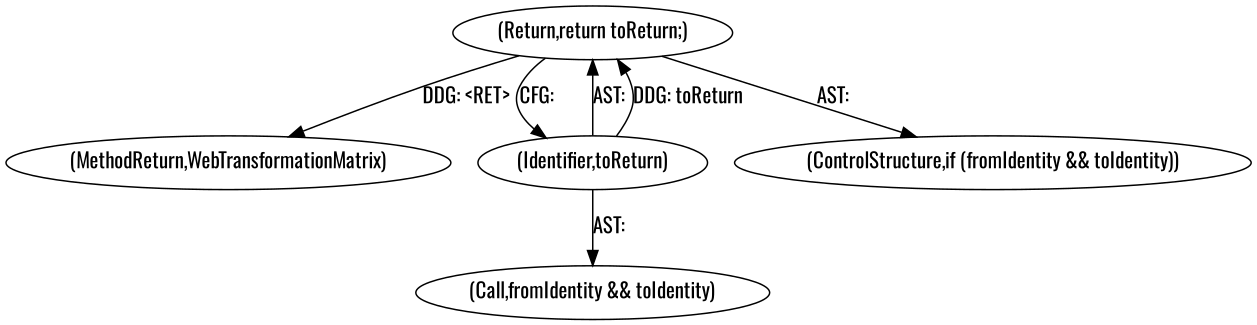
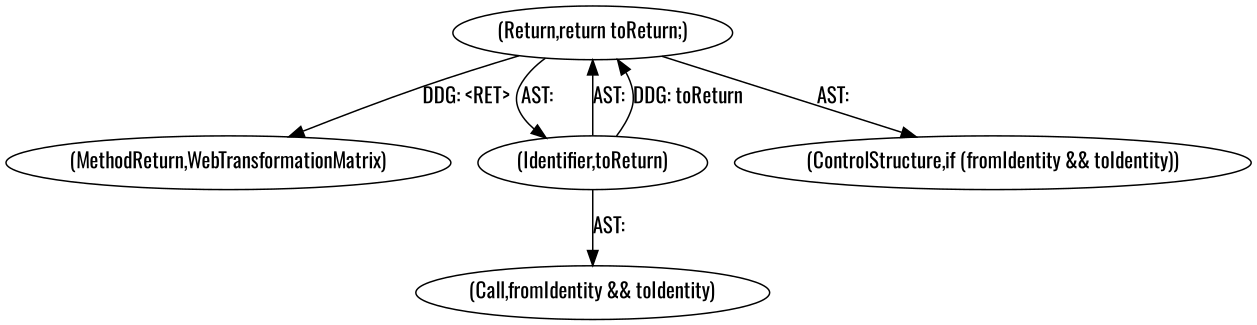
edge "(Return,return toReturn;)" -> "(Identifier,toReturn)": label "CFG: " -> "AST: "
